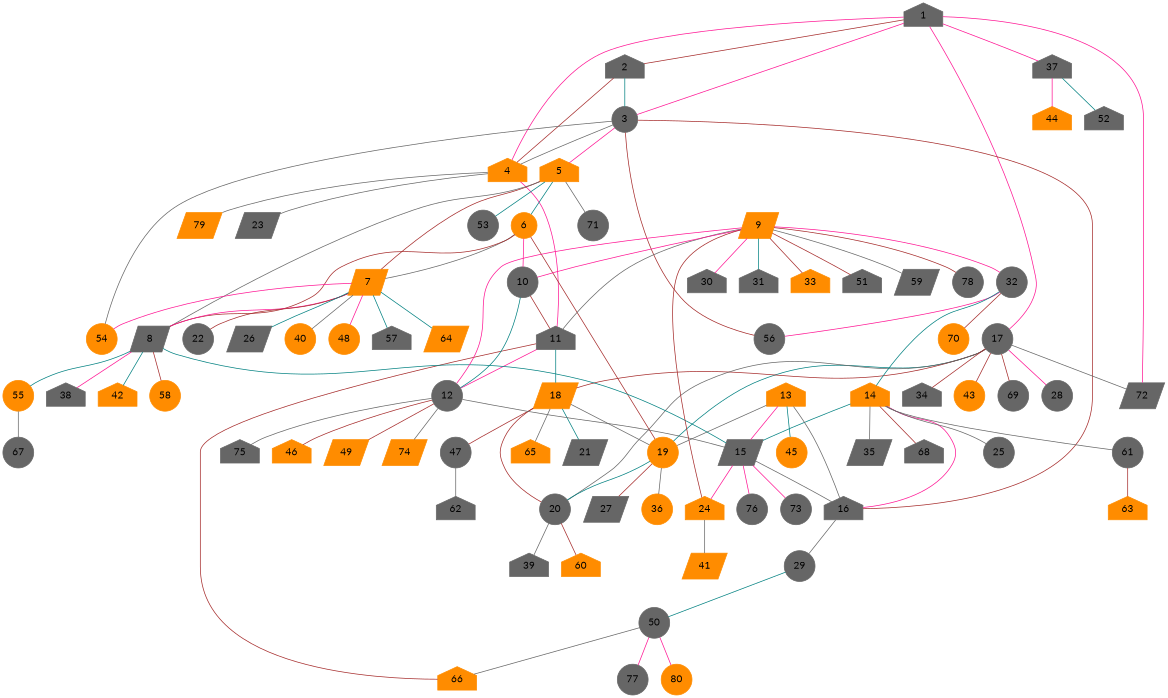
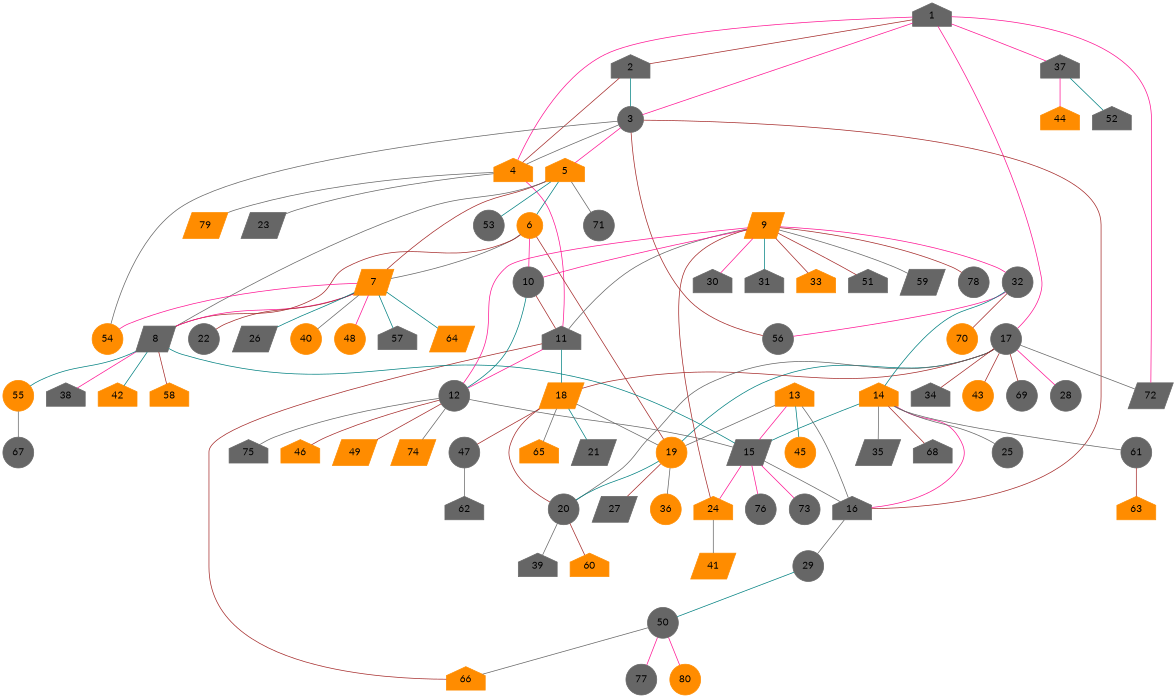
node "58": shape circle -> house
